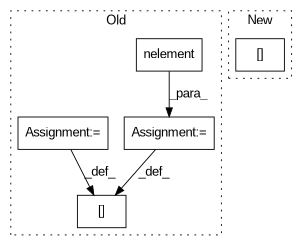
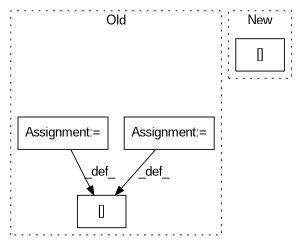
node "nelement": removed
